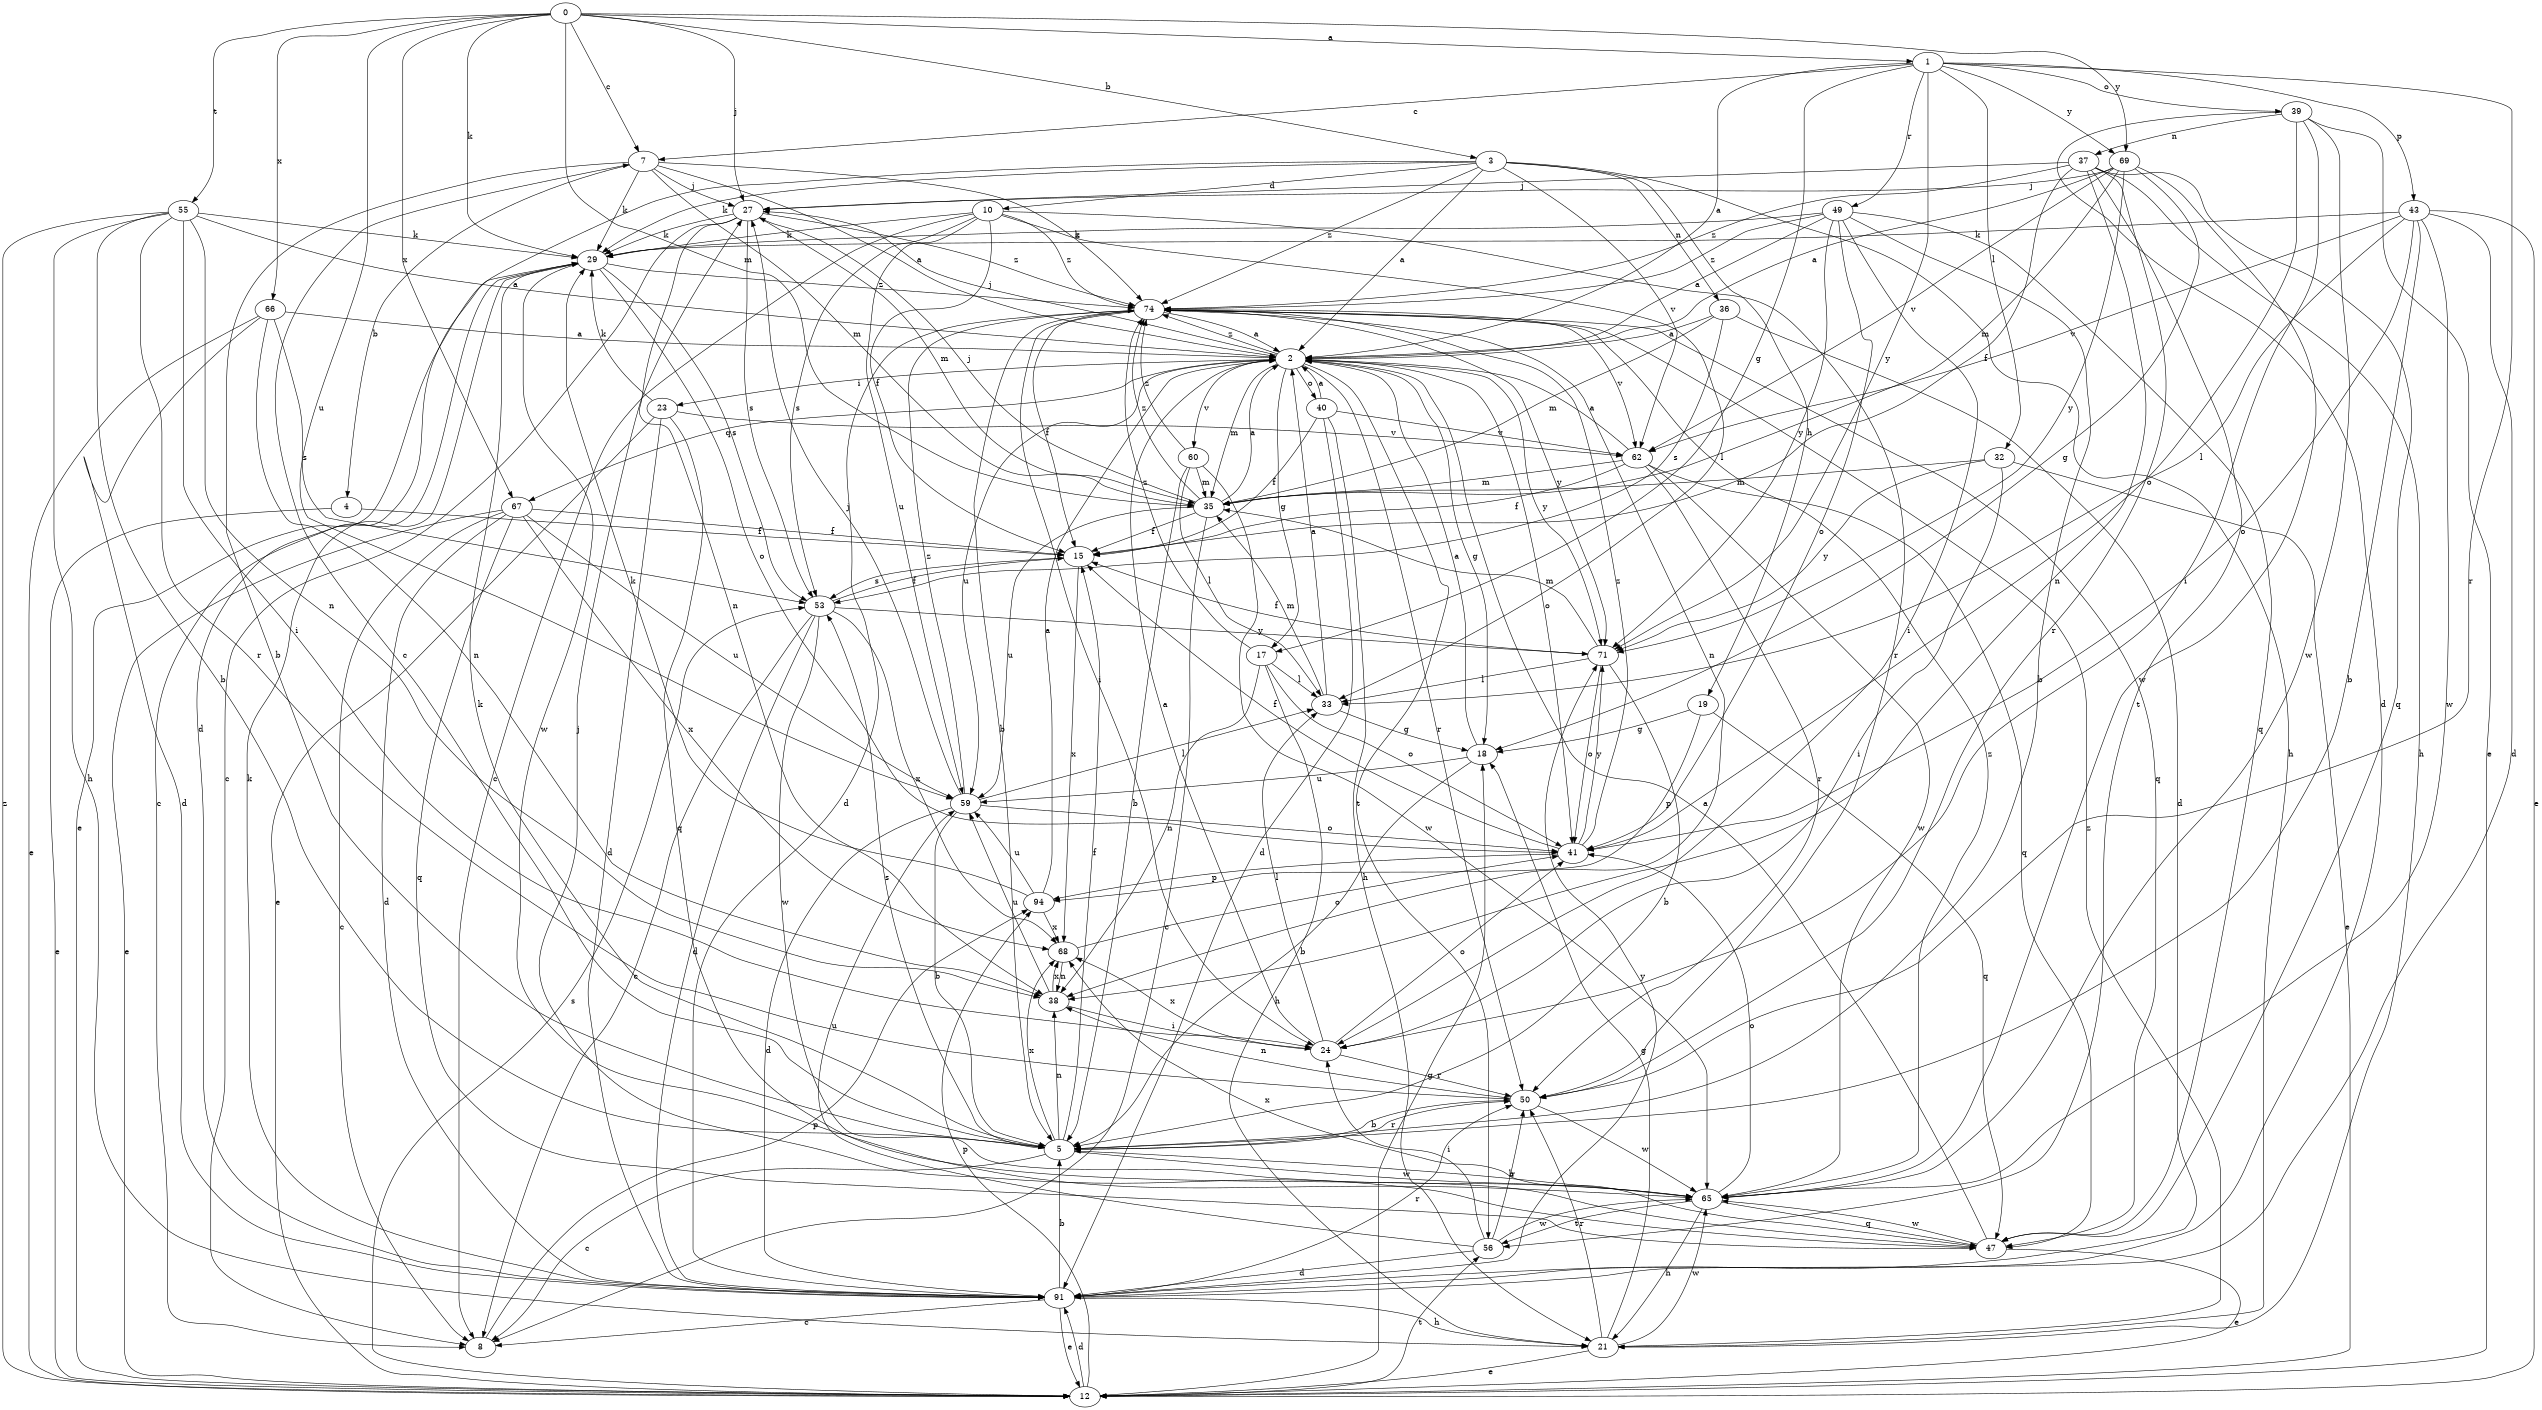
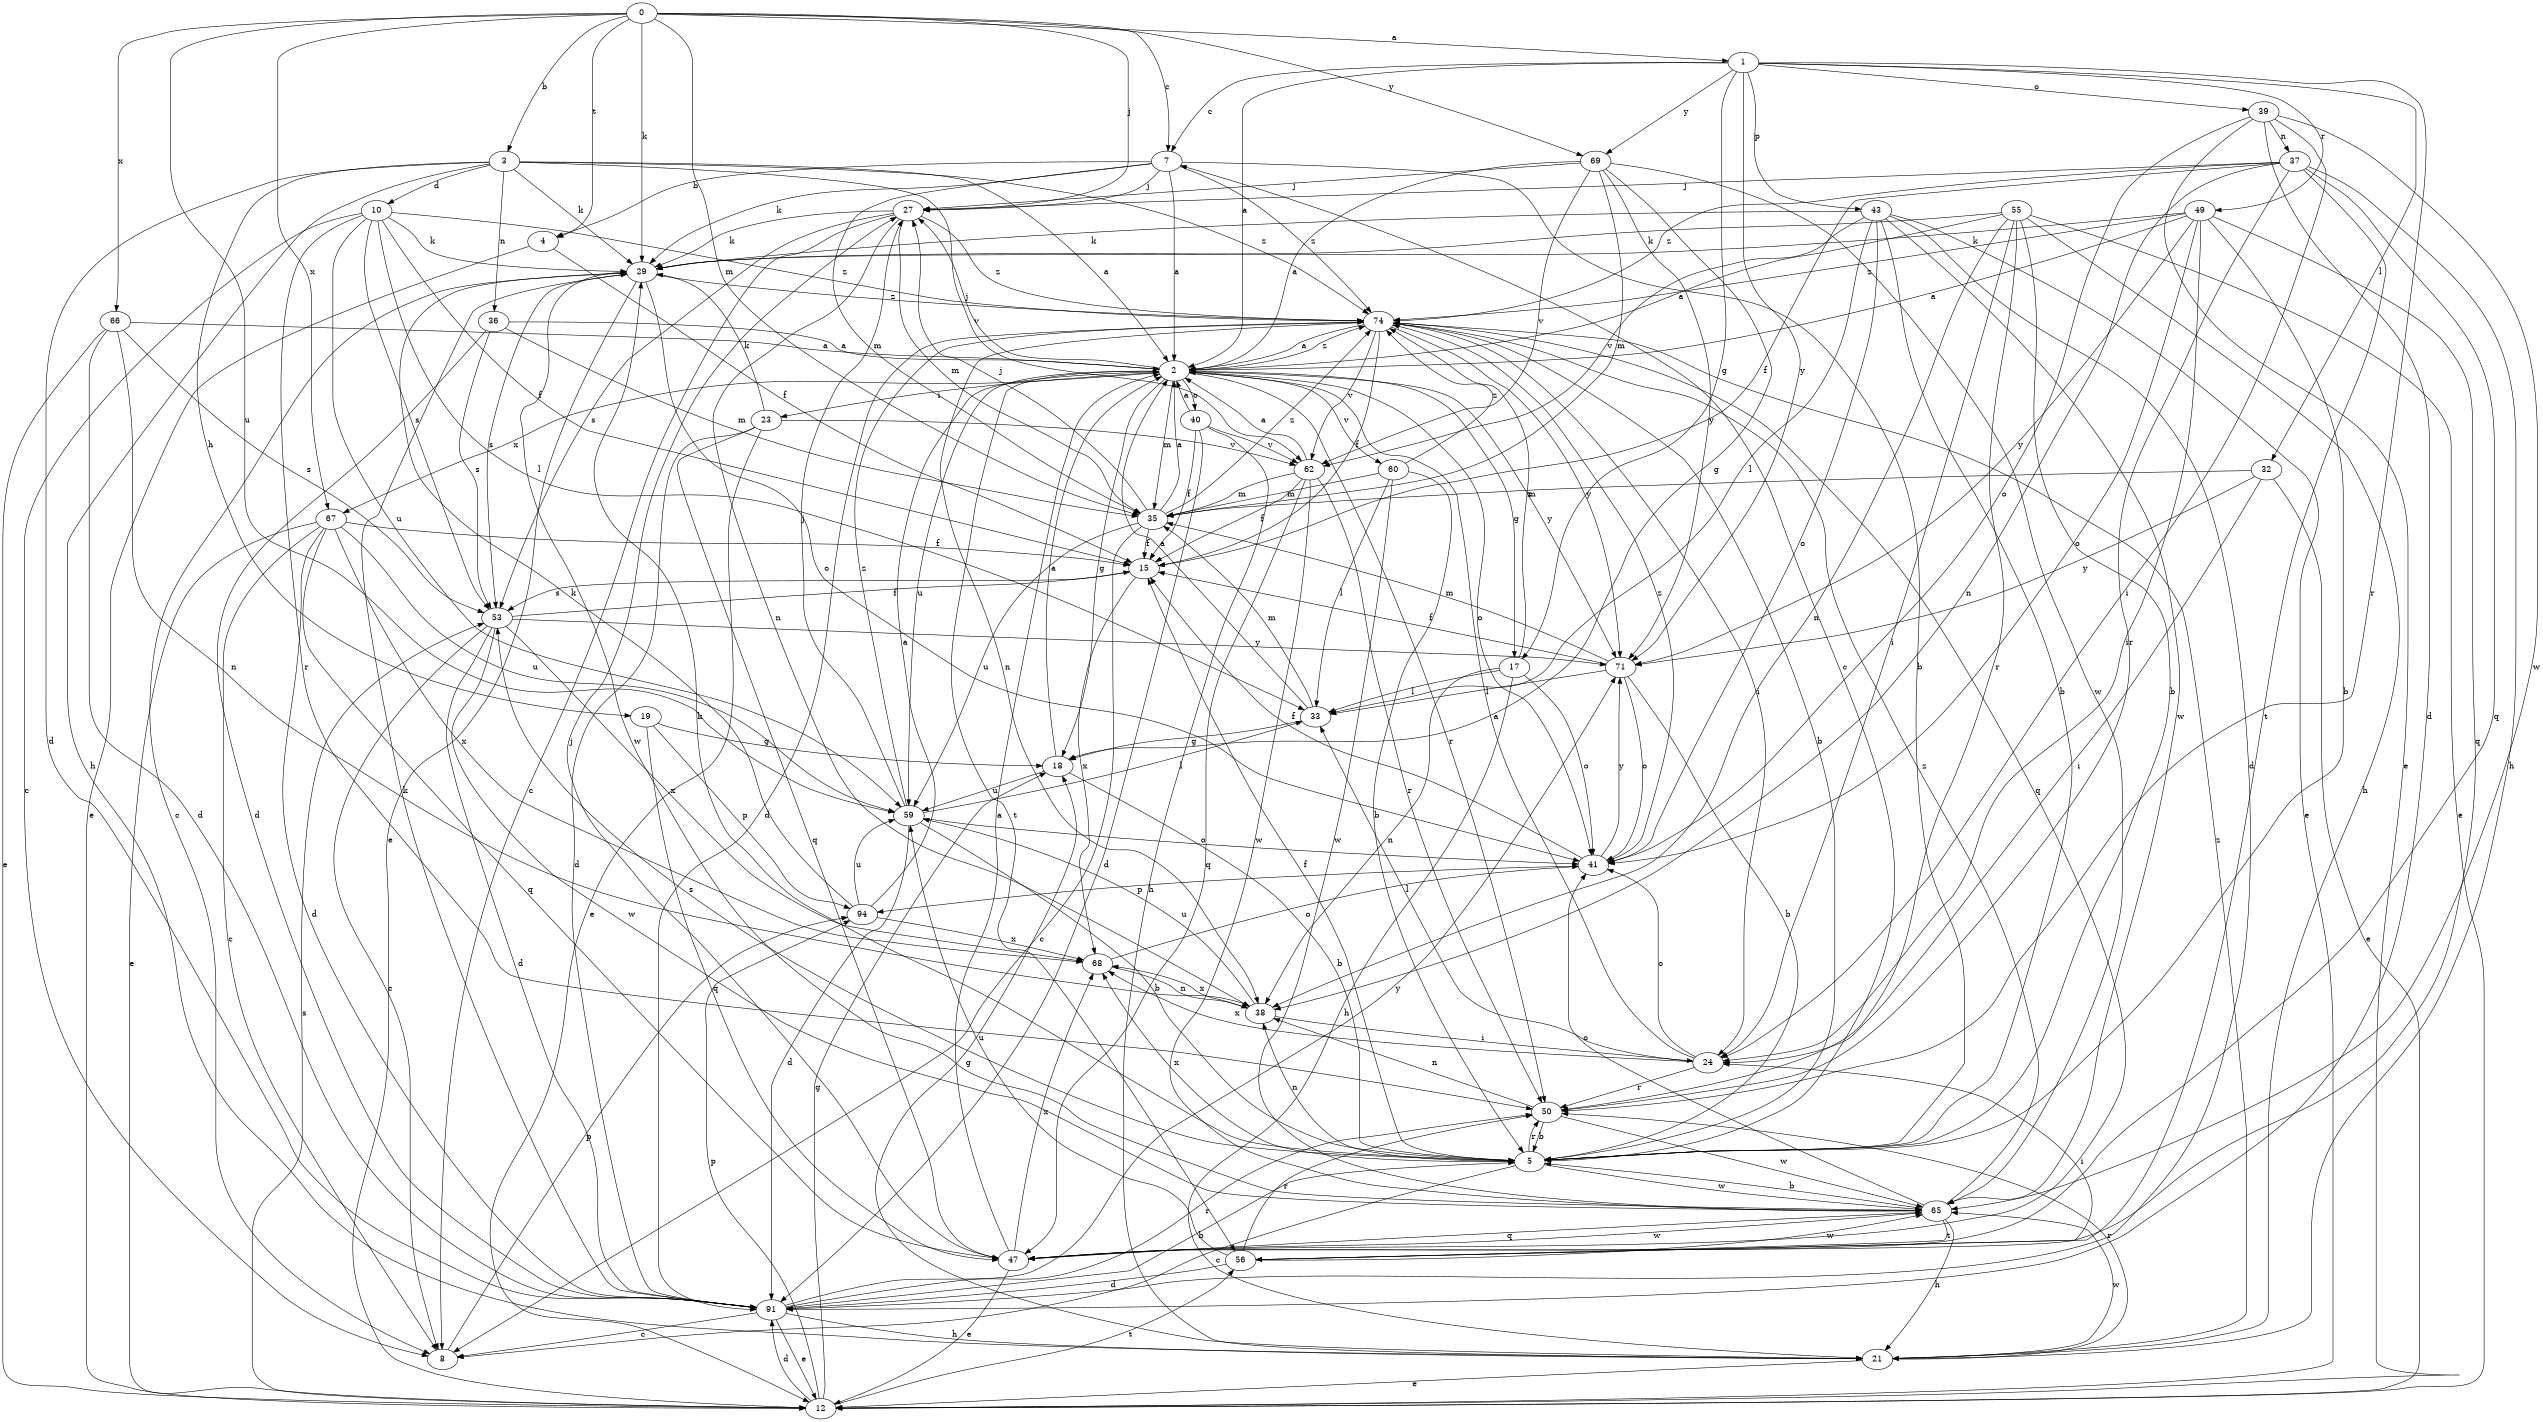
edge "0" -> "55": now "0" -> "4"
edge "2" -> "67": label "q" -> "x"
edge "55" -> "12": label "z" -> "e"
